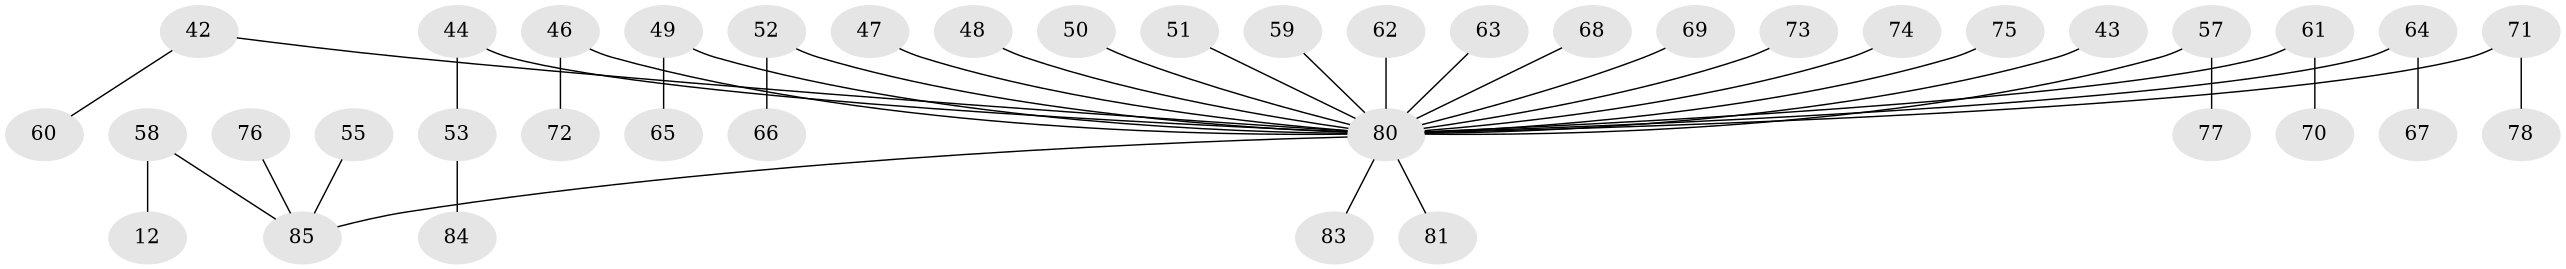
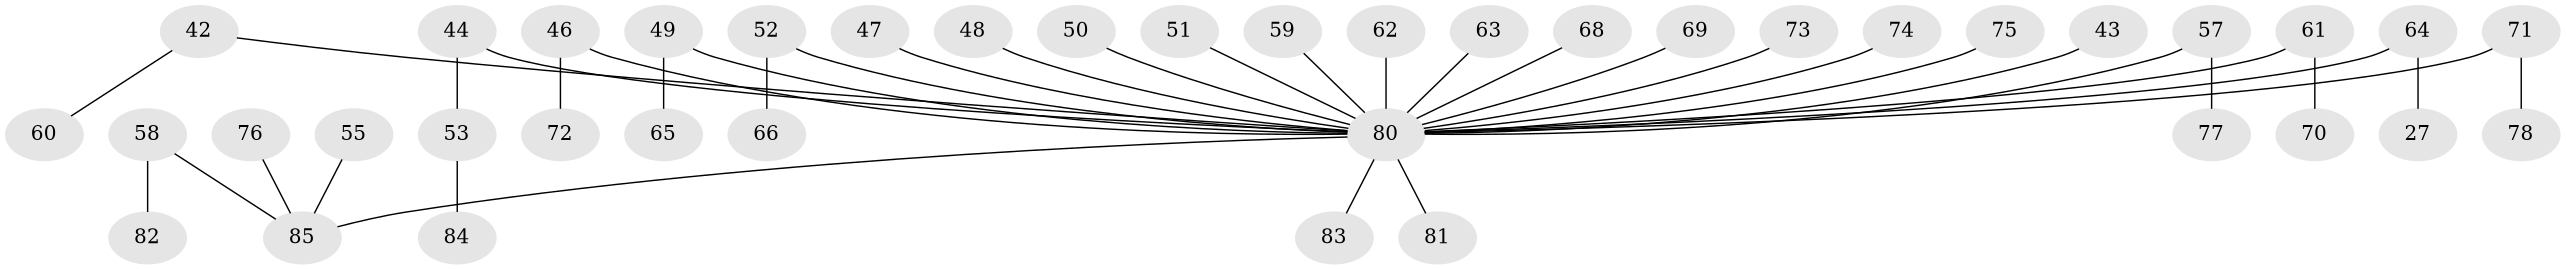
node "67": label "67" -> "27"
node "12": label "12" -> "82"
